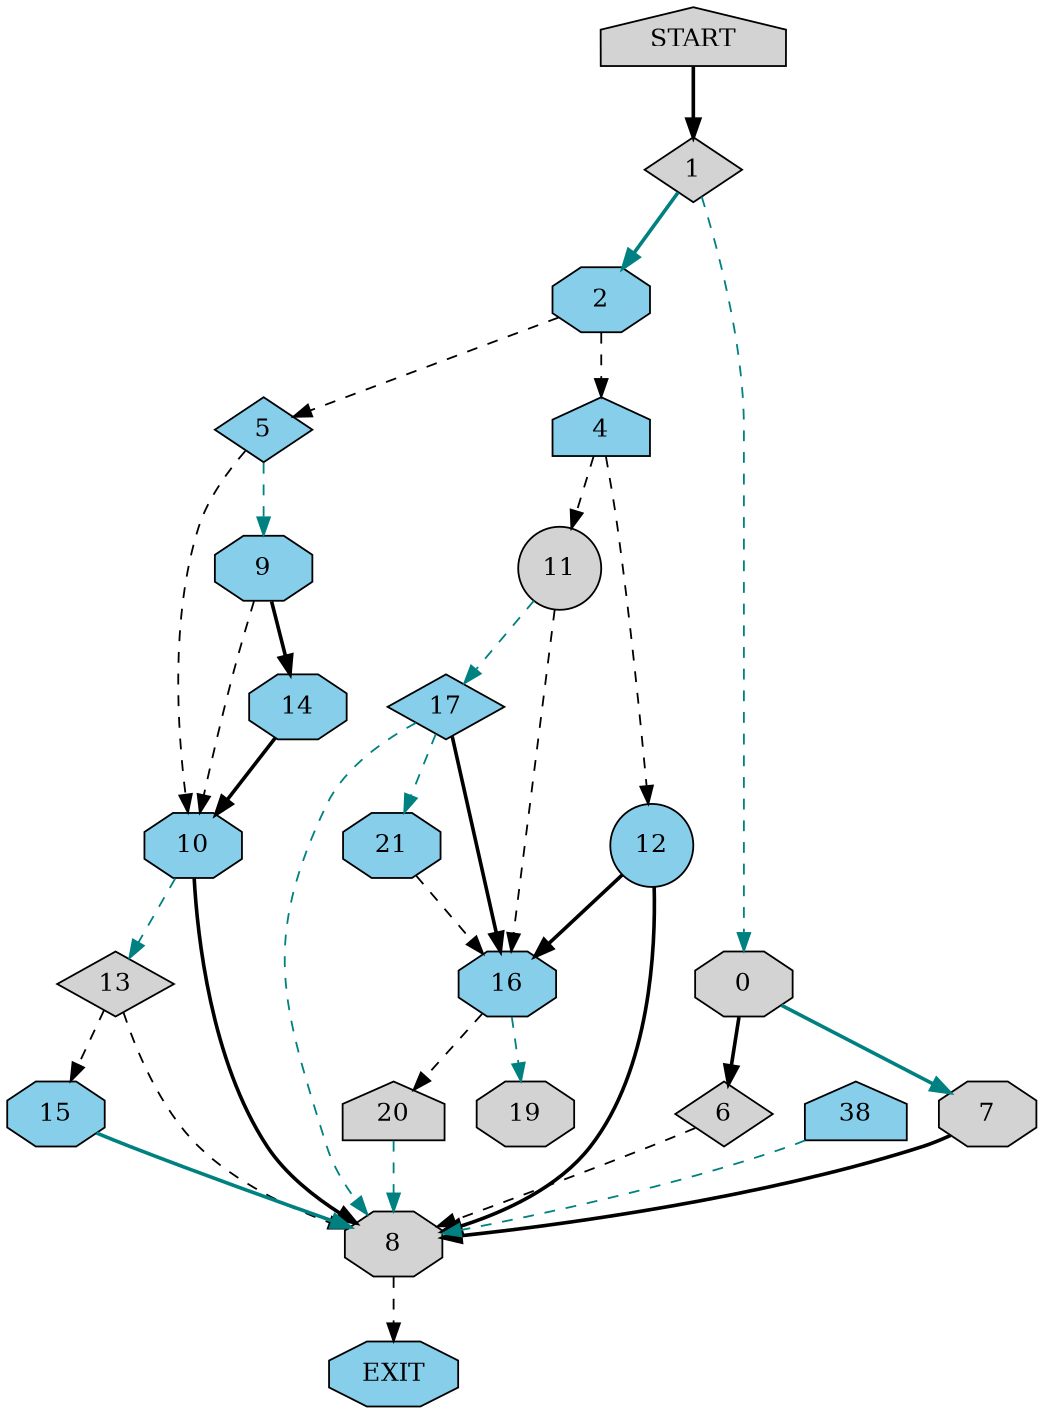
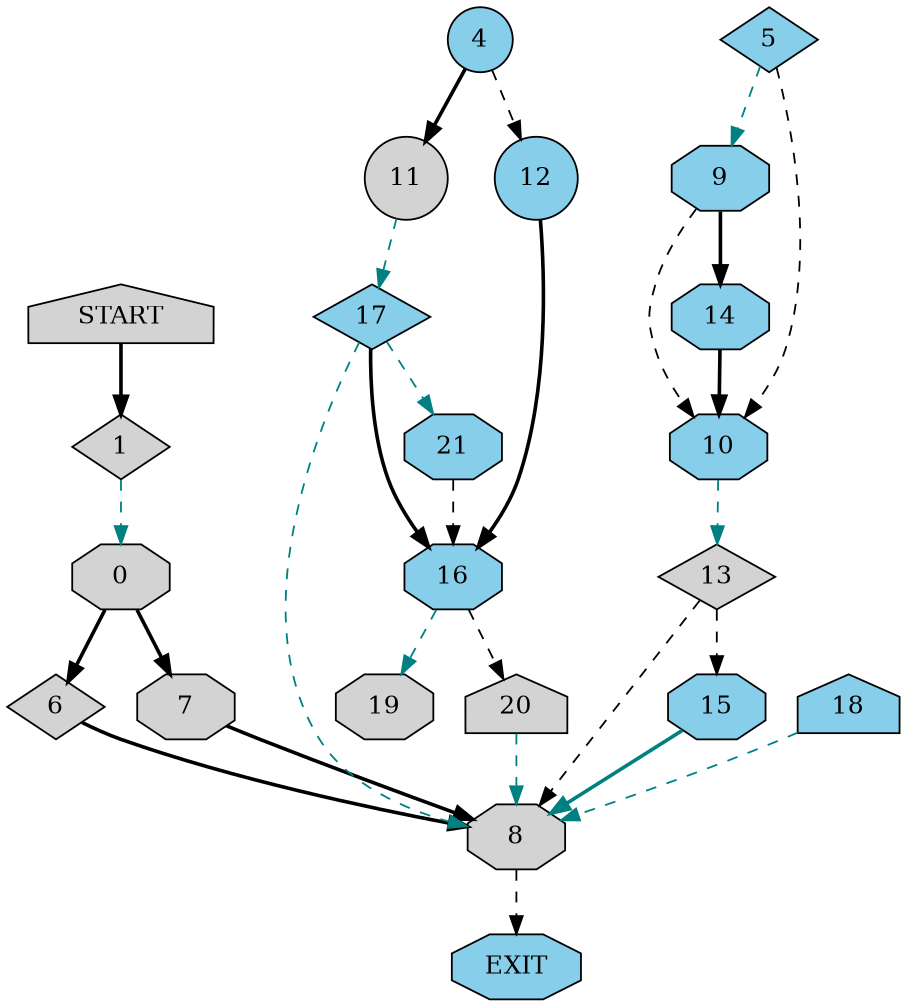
node "2": removed
node "4": shape house -> circle
edge "4" -> "11": style dashed -> bold
edge "11" -> "16": removed
edge "0" -> "7": color teal -> black
edge "10" -> "8": removed
edge "12" -> "8": removed
node "38": label "38" -> "18"
edge "6" -> "8": style dashed -> bold
